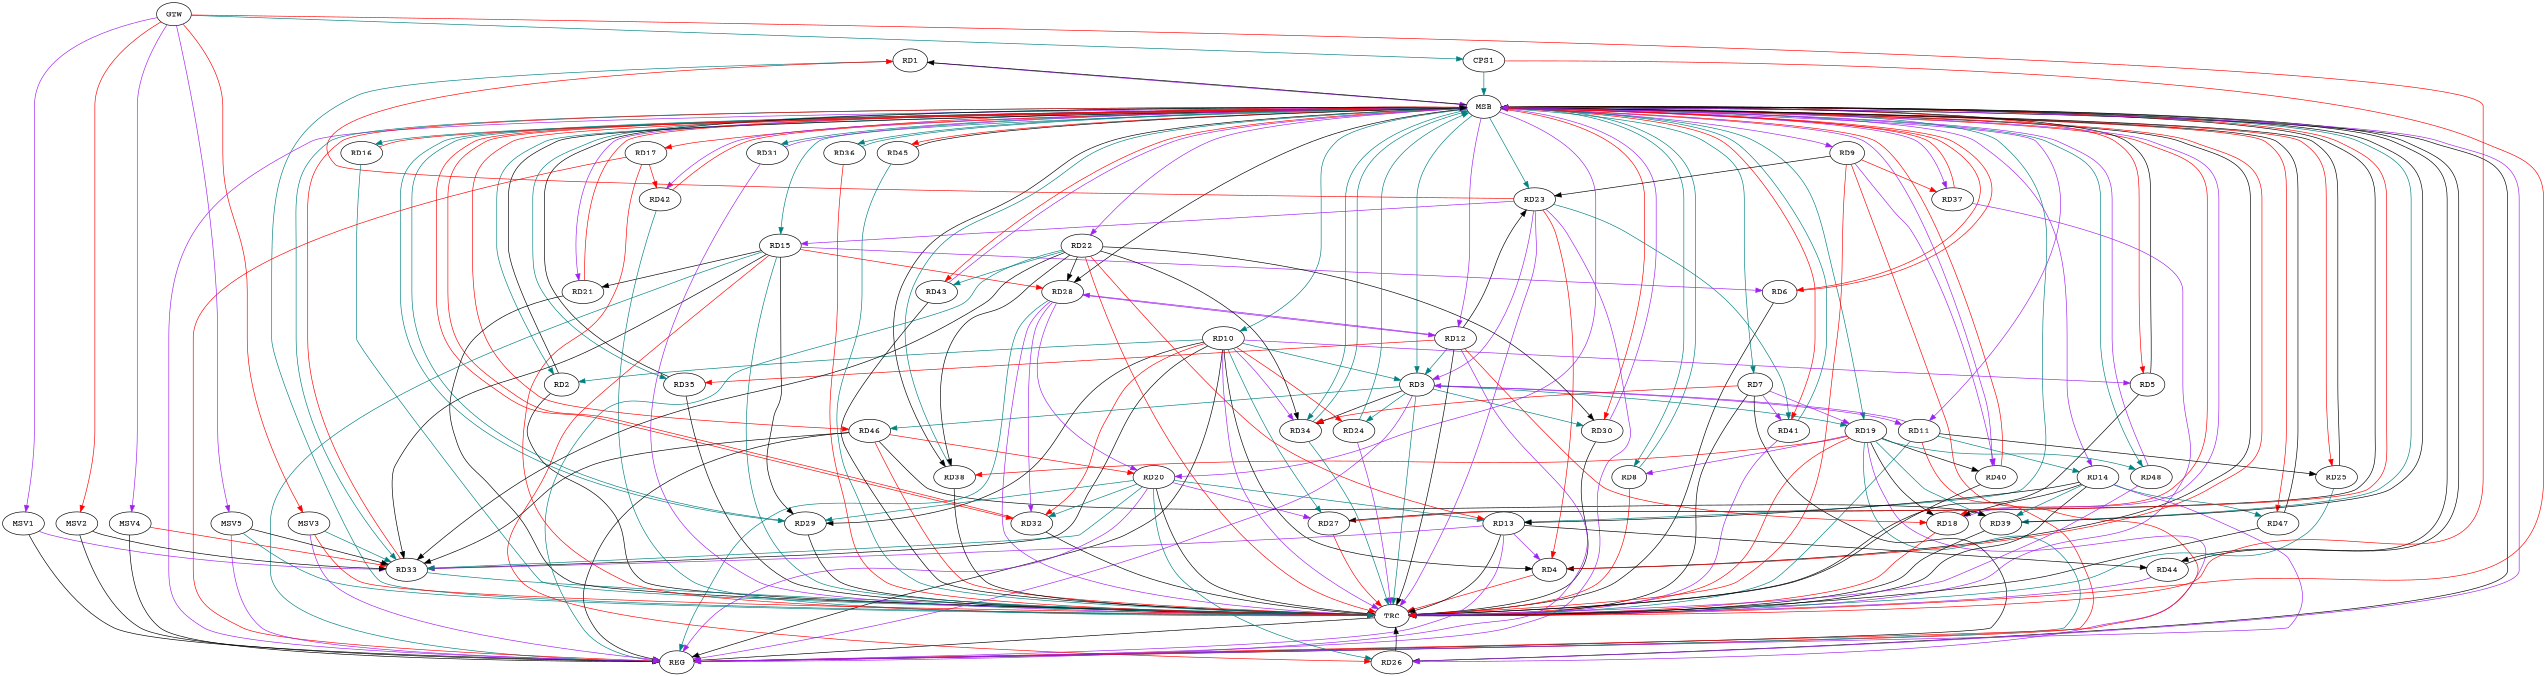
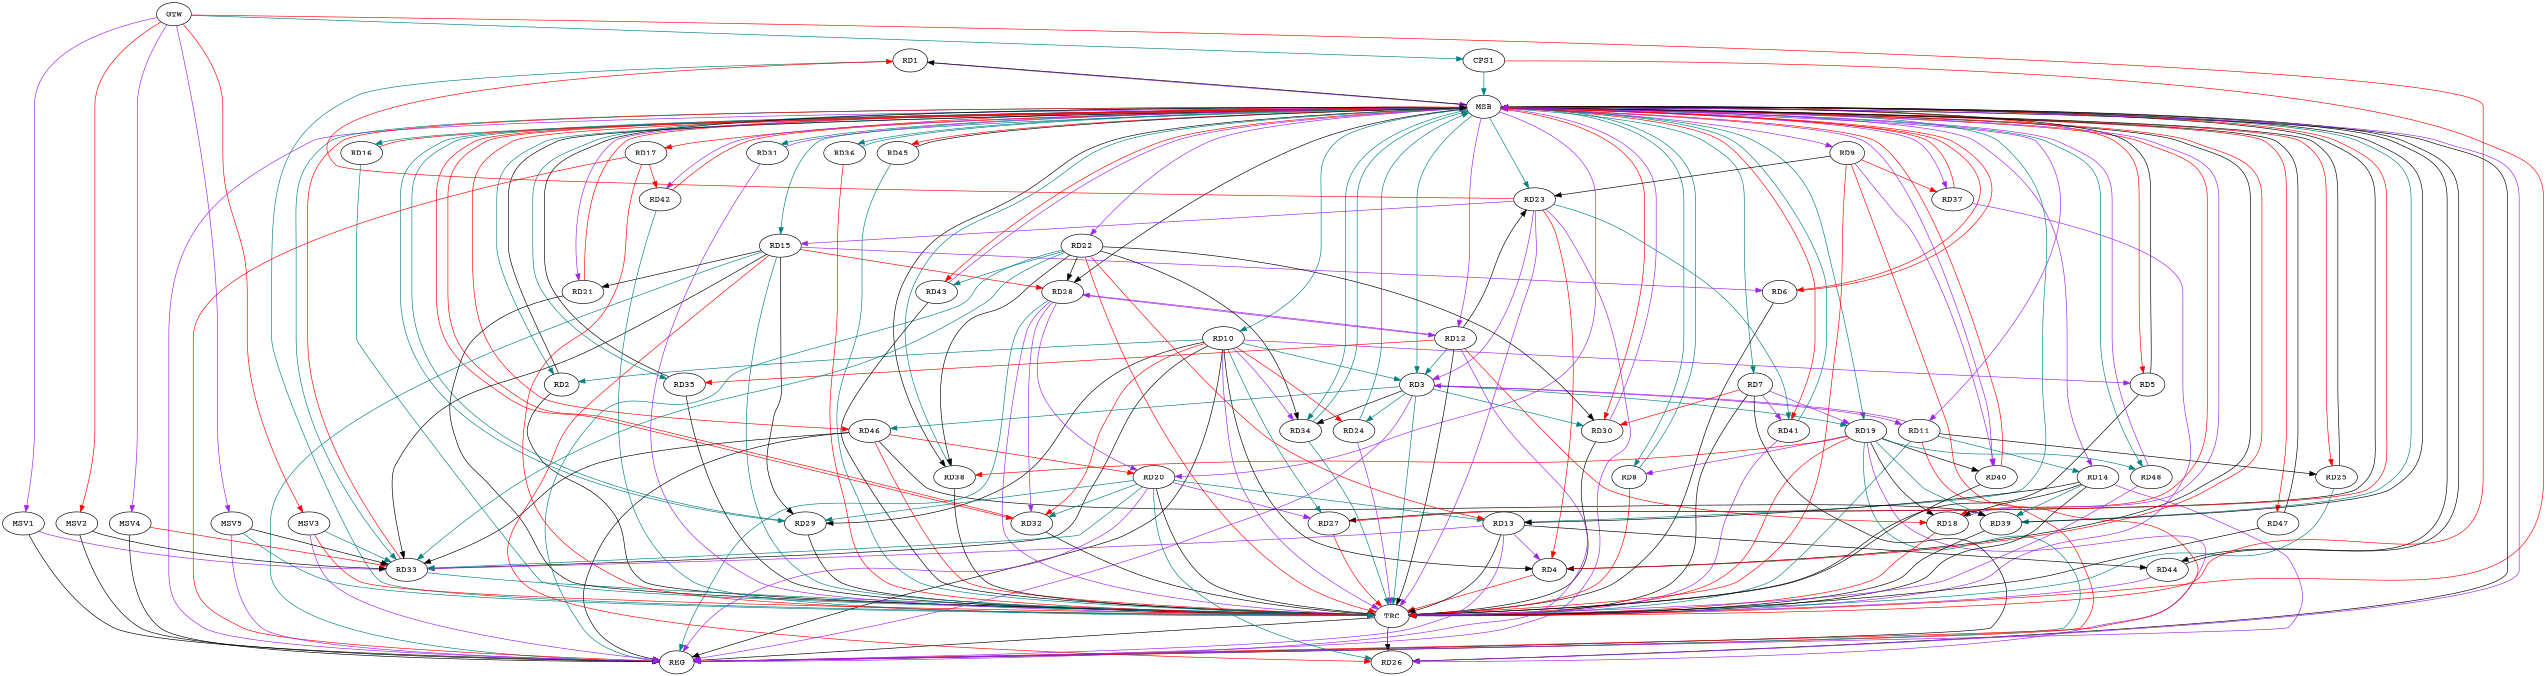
edge "RD22" -> "RD33": color black -> teal
edge "RD7" -> "RD34": now "RD7" -> "RD30"
edge "RD14" -> "RD47": removed
edge "RD26" -> "TRC": reversed
